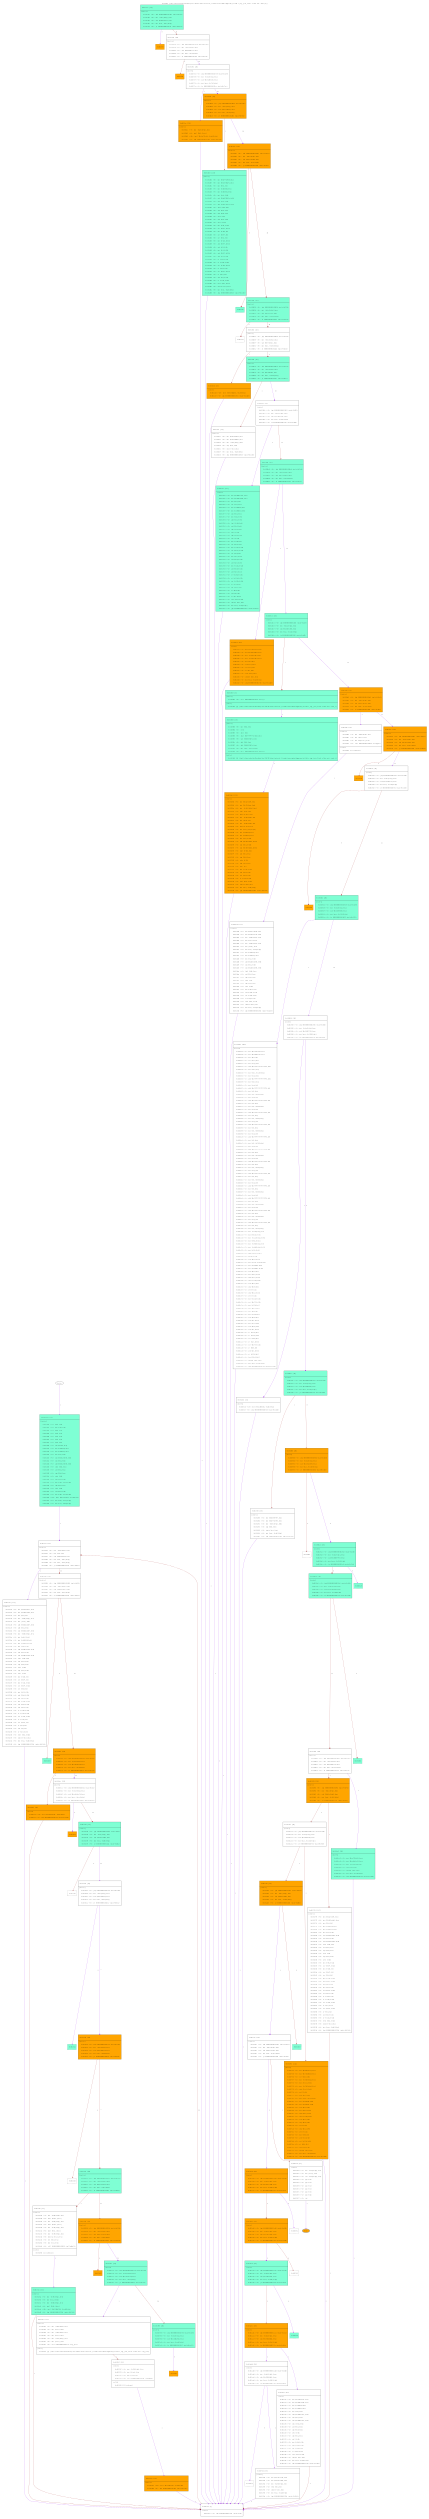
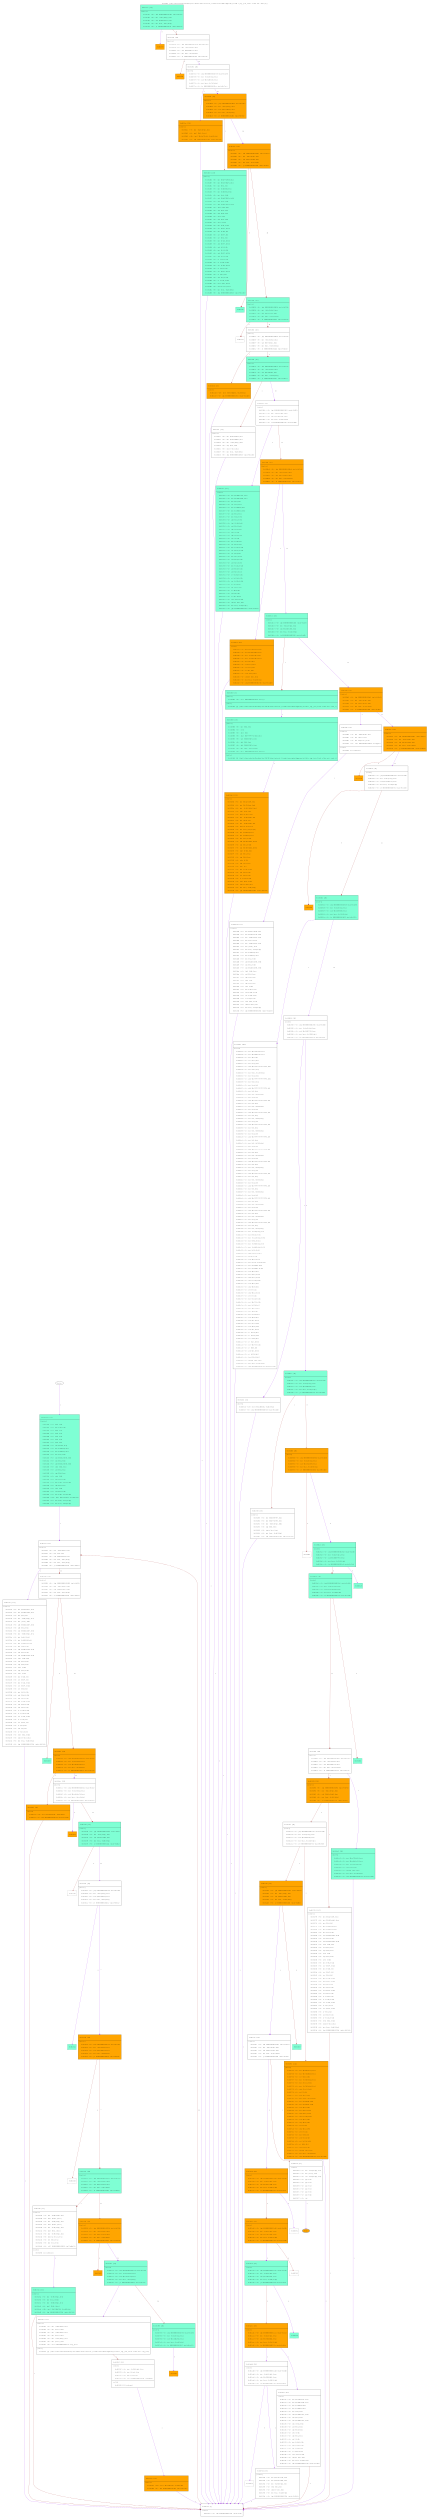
node "0x4018a8 [28]": fillcolor aquamarine -> orange
